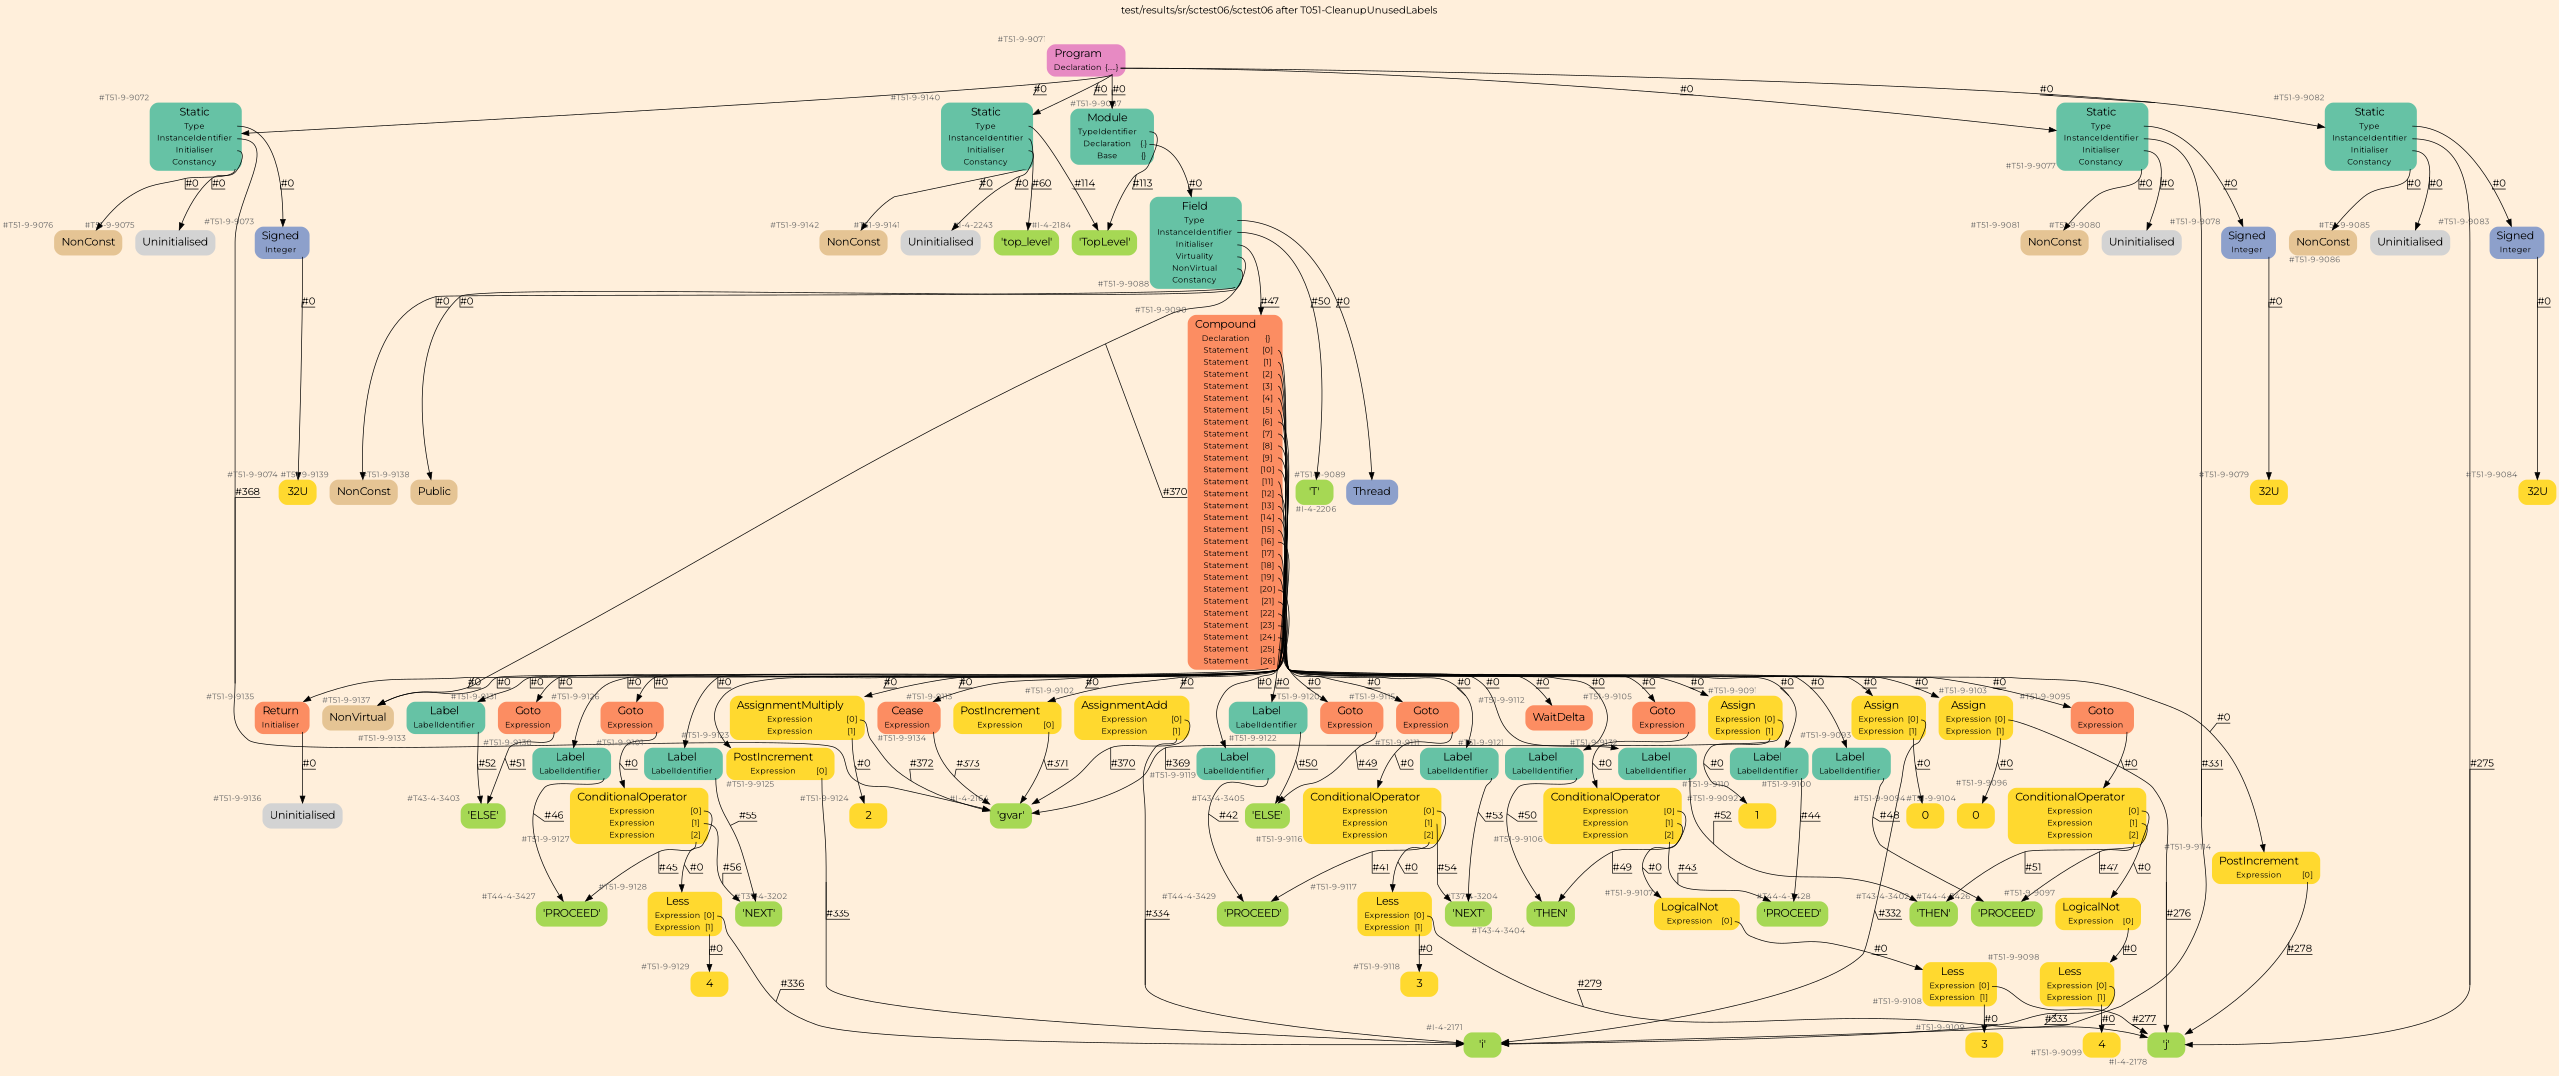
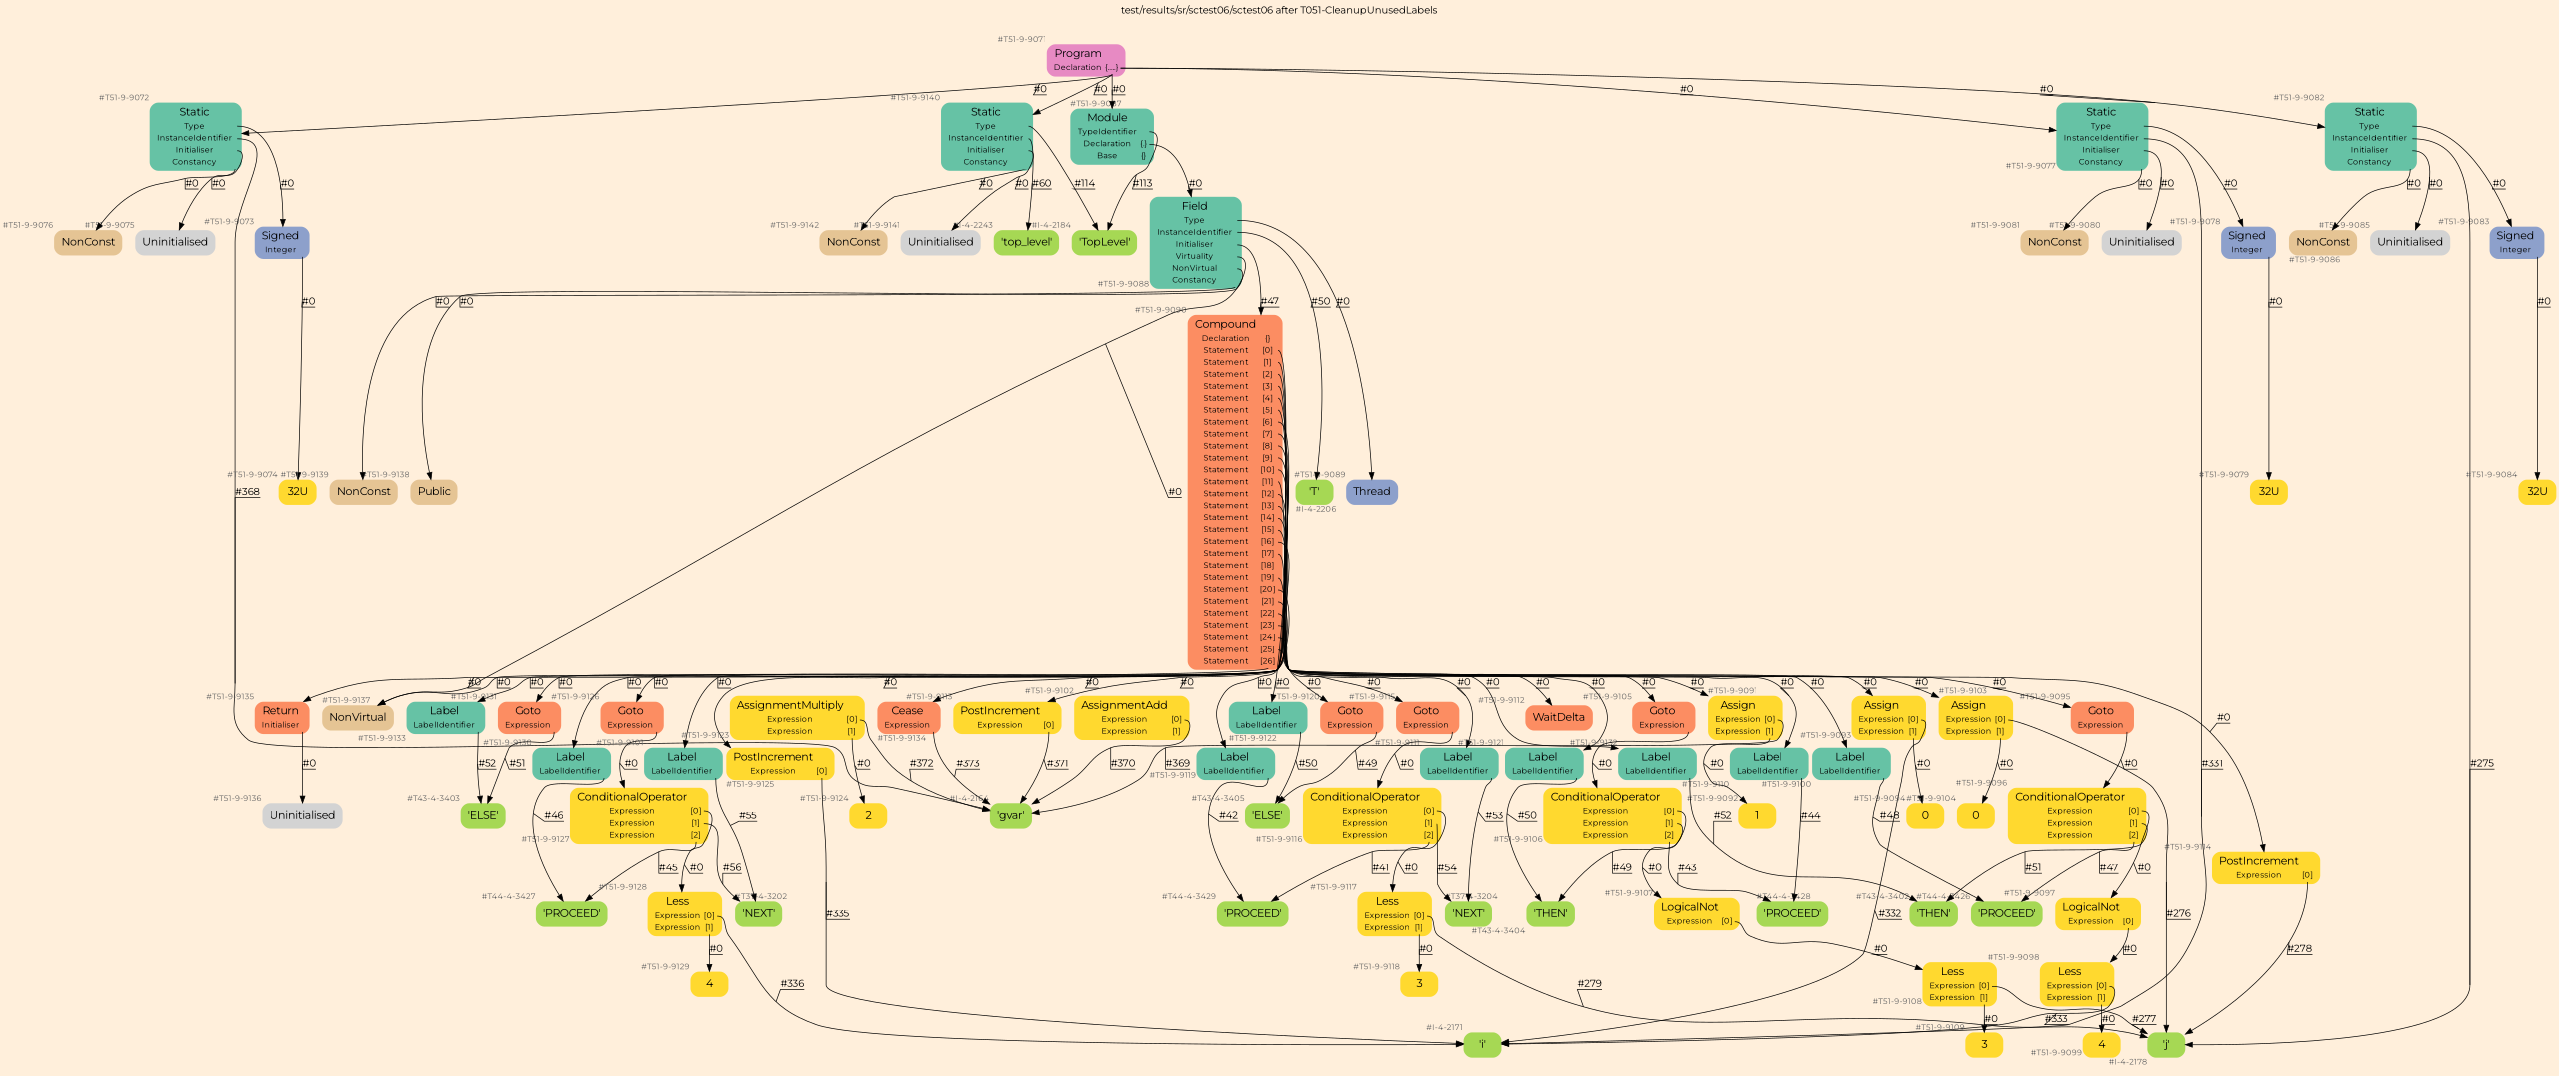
edge "Field" -> "NonVirtual": label "#370" -> "#0"
edge "Compound" -> "AssignmentMultiply": removed, label "#0"
edge "AssignmentAdd" -> "'i'": removed, label "#334"
